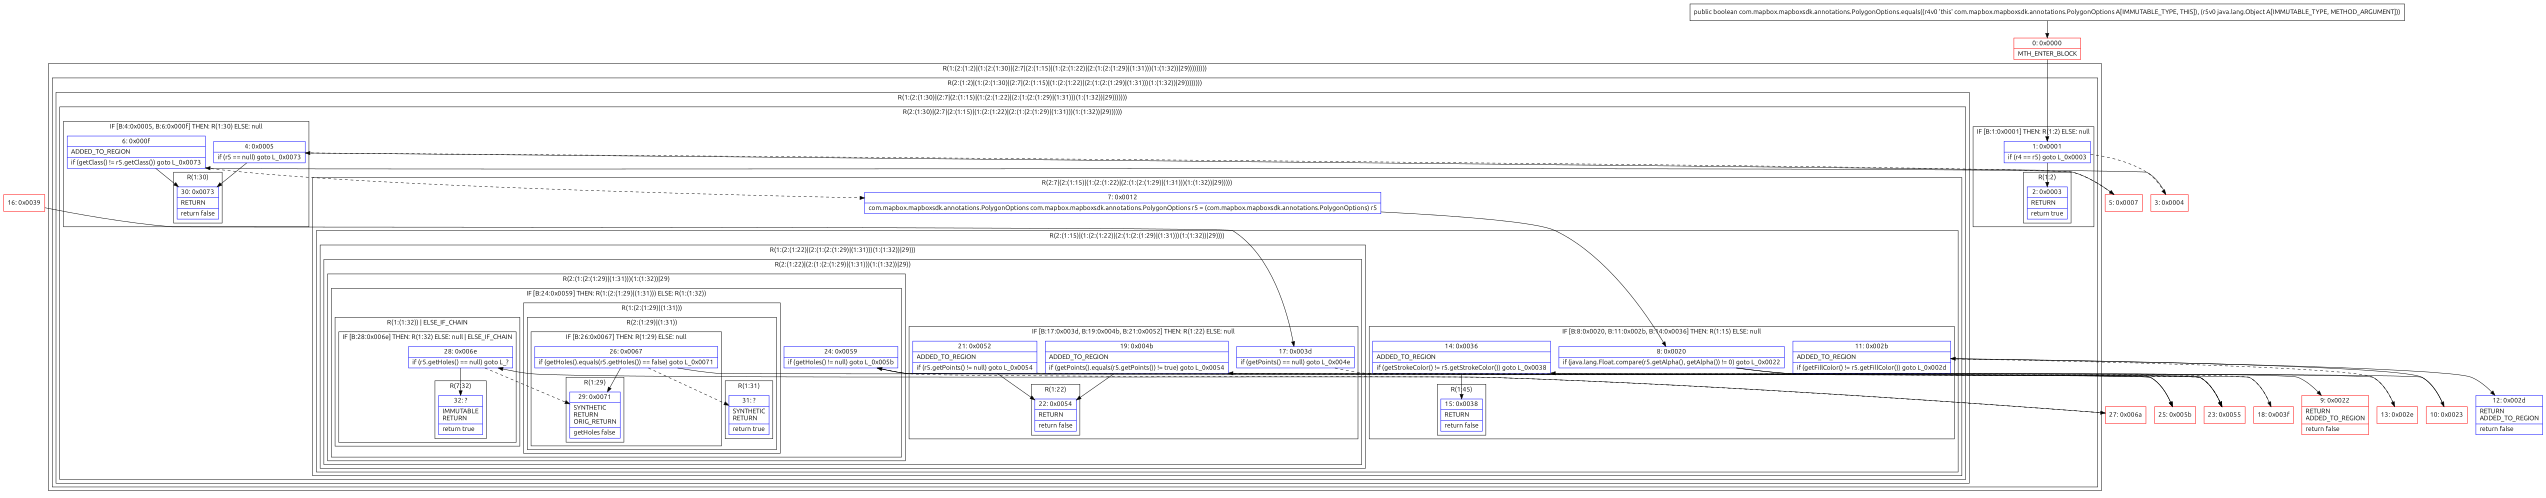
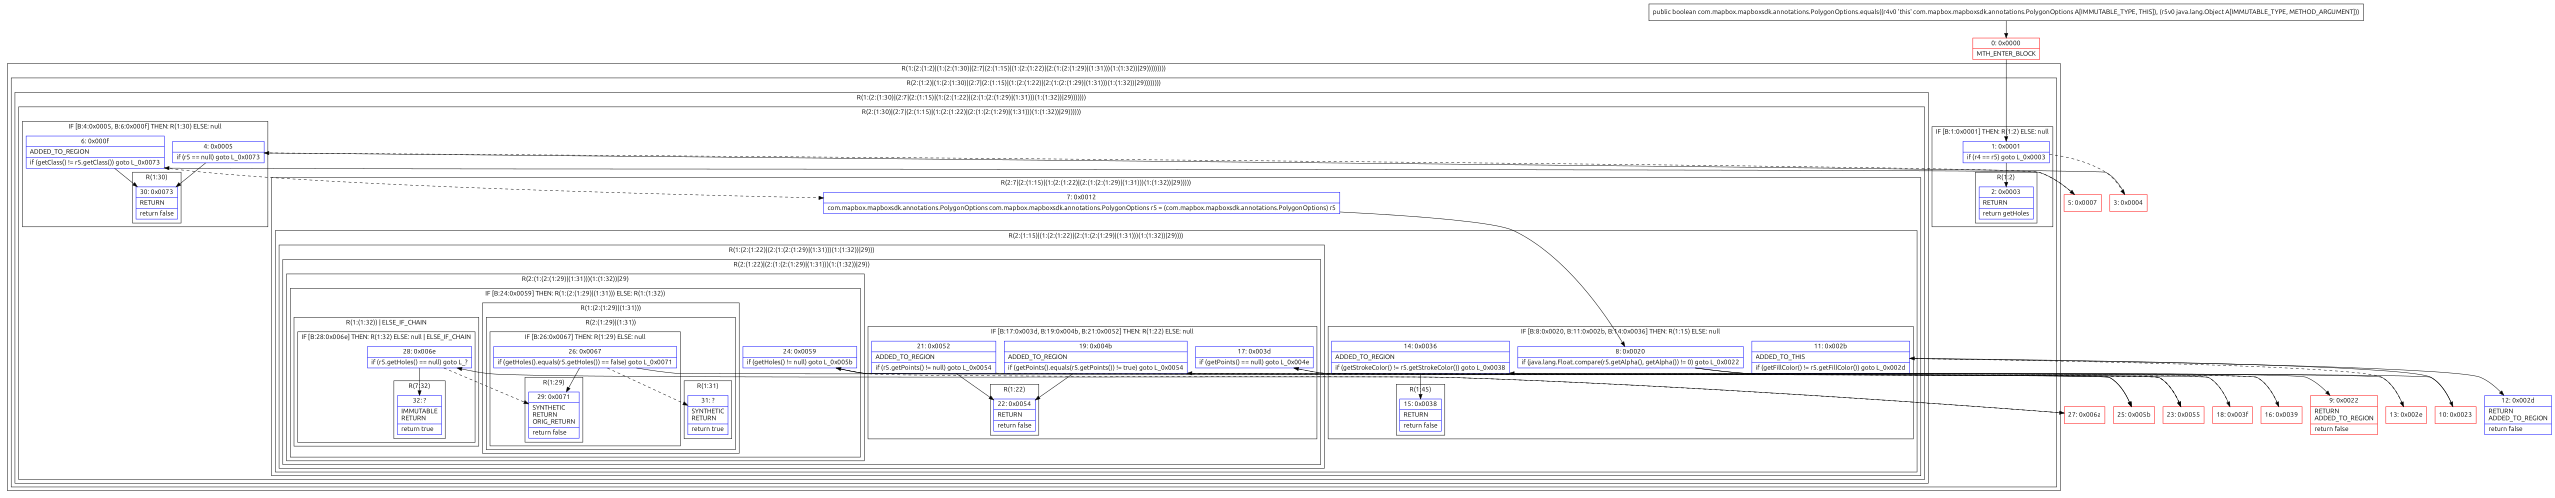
node "2: 0x0003": text "return true" -> "return getHoles"
node "11: 0x002b": text "ADDED_TO_REGION" -> "ADDED_TO_THIS"
edge "14: 0x0036" -> "23: 0x0055": now "14: 0x0036" -> "16: 0x0039"
node "29: 0x0071": text "getHoles false" -> "return false"
